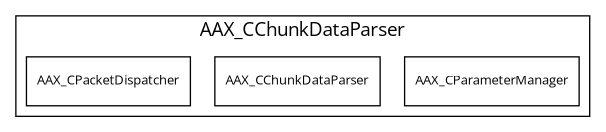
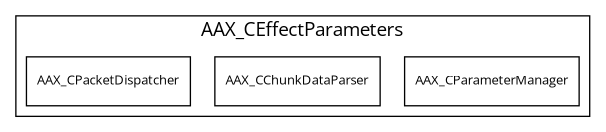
cluster "AAX_CChunkDataParser": label "AAX_CChunkDataParser" -> "AAX_CEffectParameters"
